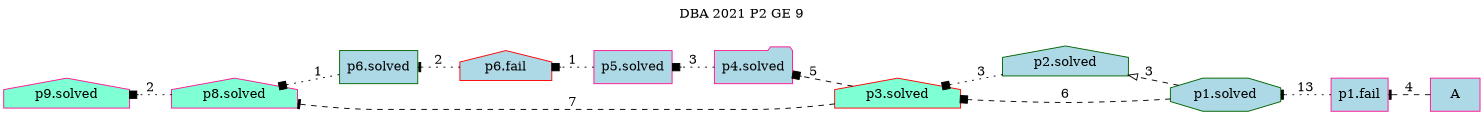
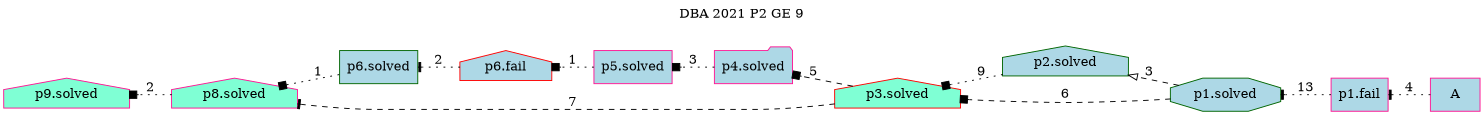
edge "p2.solved" -> "p3.solved": label "3" -> "9"
edge "A" -> "p1.fail": style dashed -> dotted
